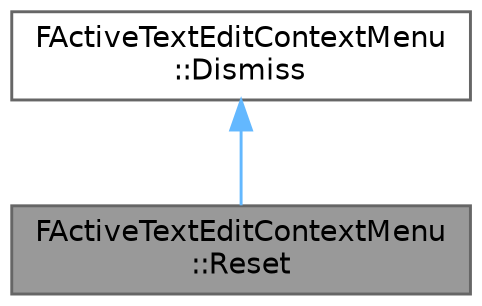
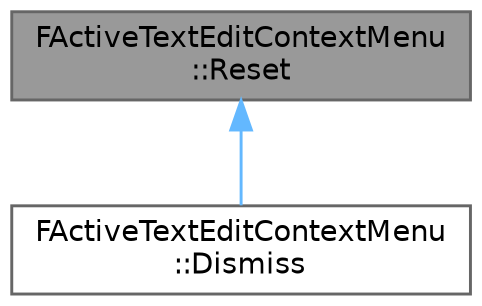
edge "FActiveTextEditContextMenu ::Reset" -> "FActiveTextEditContextMenu ::Dismiss": reversed
